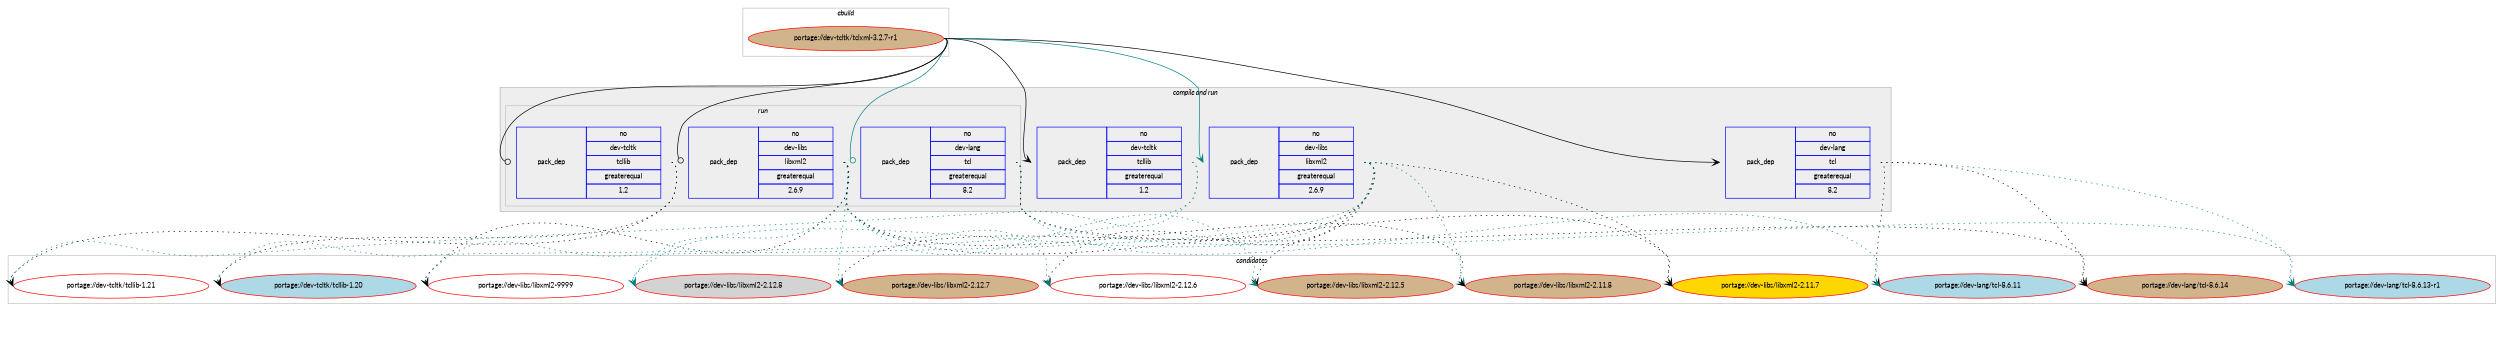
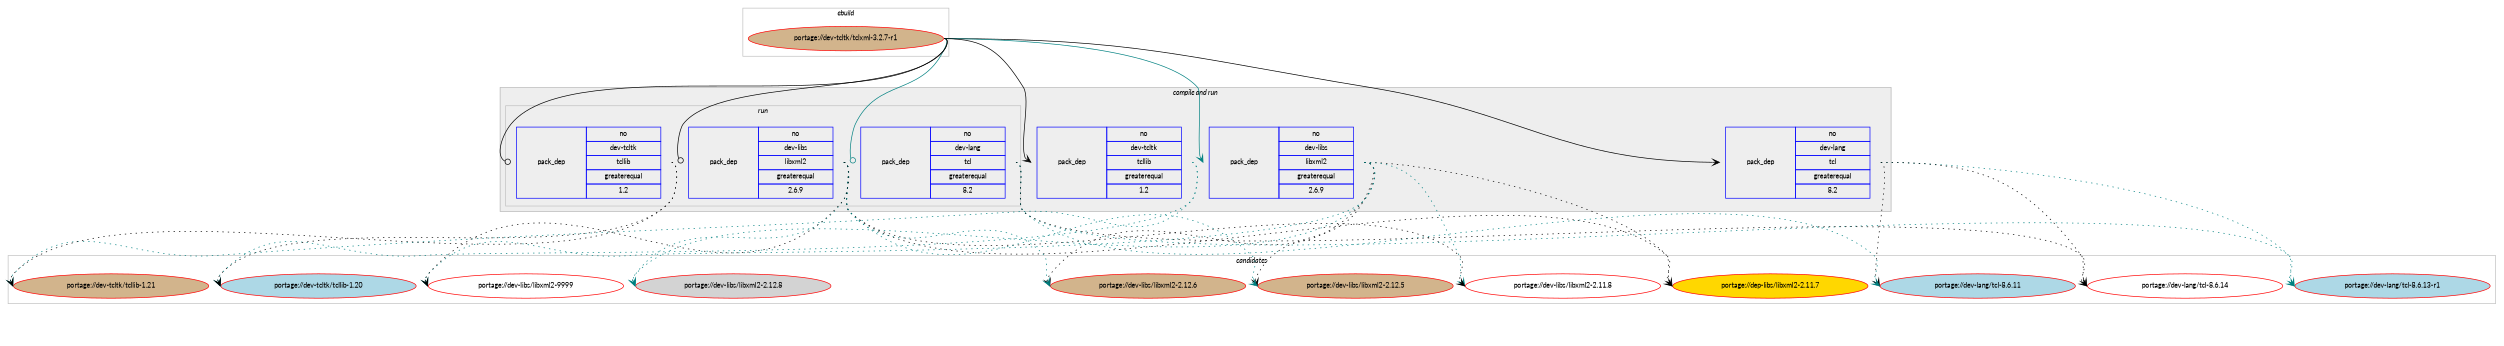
node "portage://dev-tcltk/tcllib-1.21": fillcolor white -> tan
node "portage://dev-libs/libxml2-2.12.7": removed
node "portage://dev-libs/libxml2-2.12.6": fillcolor white -> tan
node "portage://dev-libs/libxml2-2.11.8": fillcolor tan -> white
node "portage://dev-libs/libxml2-2.11.7": label "portage://dev-libs/libxml2-2.11.7" -> "portage://dep-libs/libxml2-2.11.7"
node "portage://dev-lang/tcl-8.6.14": fillcolor tan -> white
